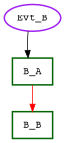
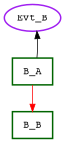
edge "Evt_B" -> "B_A": reversed
